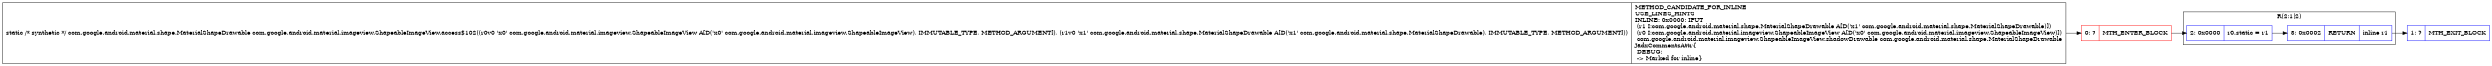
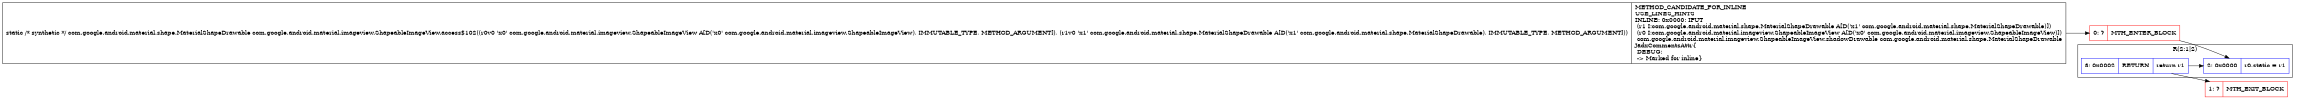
edge "2: 0x0000" -> "3: 0x0002": reversed
node "3: 0x0002": text "inline r1" -> "return r1"
node "1: ?": color blue -> red
